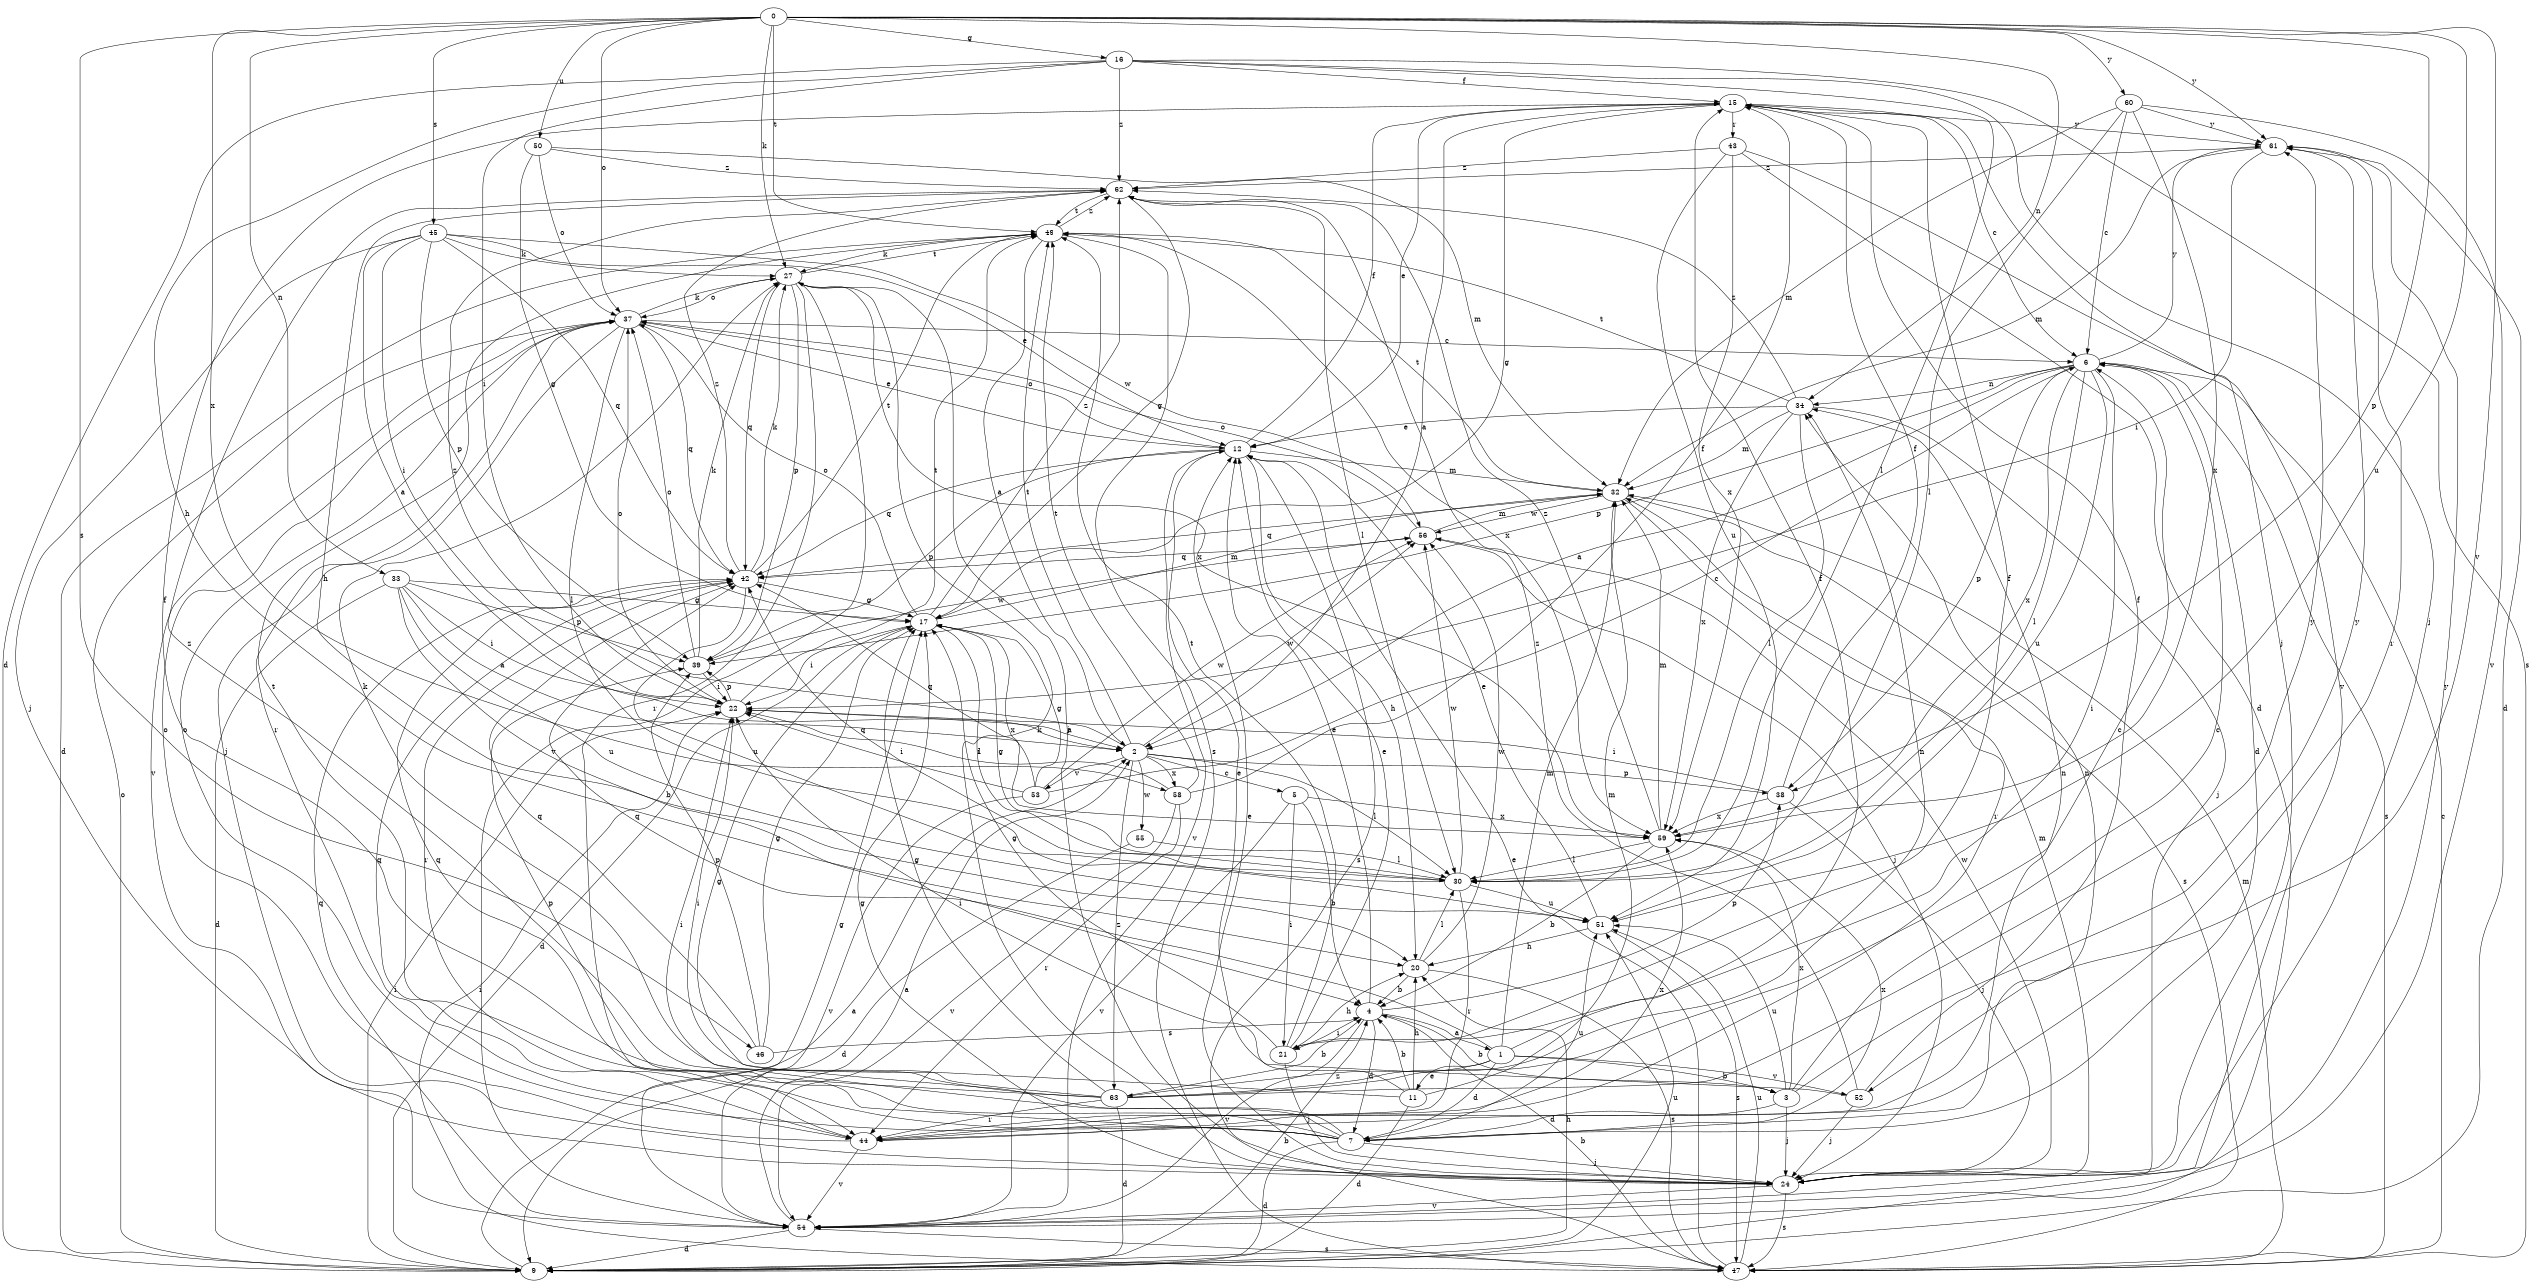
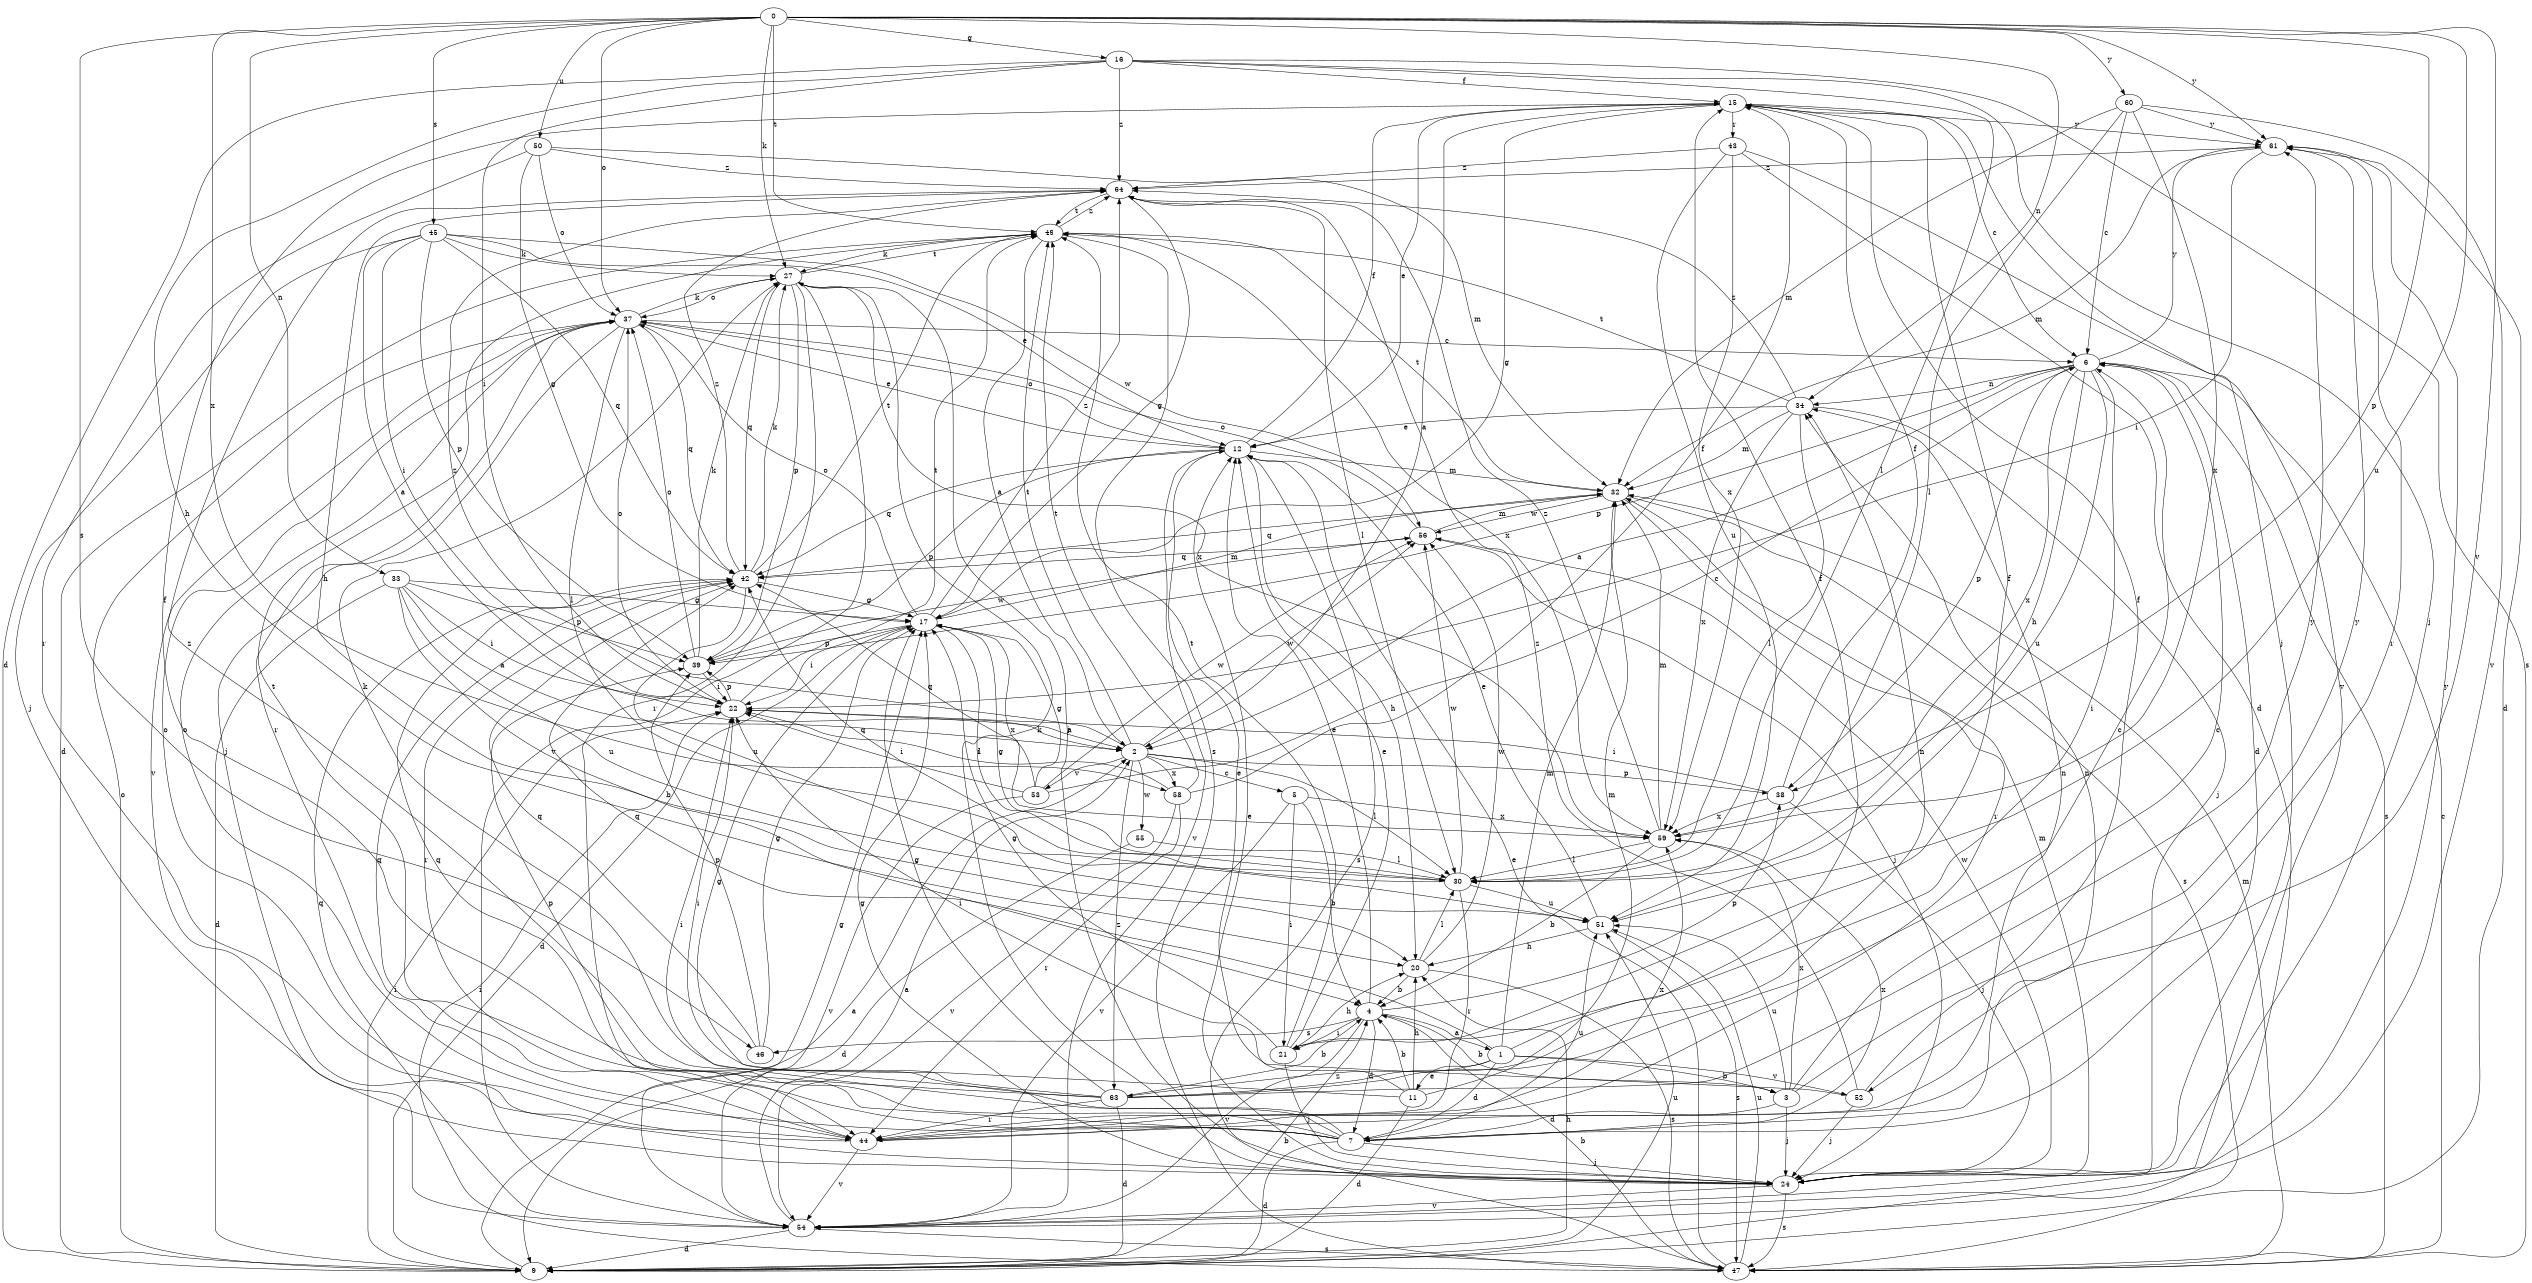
node "62": label "62" -> "64"
edge "6" -> "30": label "l" -> "h"
edge "17" -> "39": added, label "p"
edge "50" -> "44": added, label "r"
edge "46" -> "4": reversed
